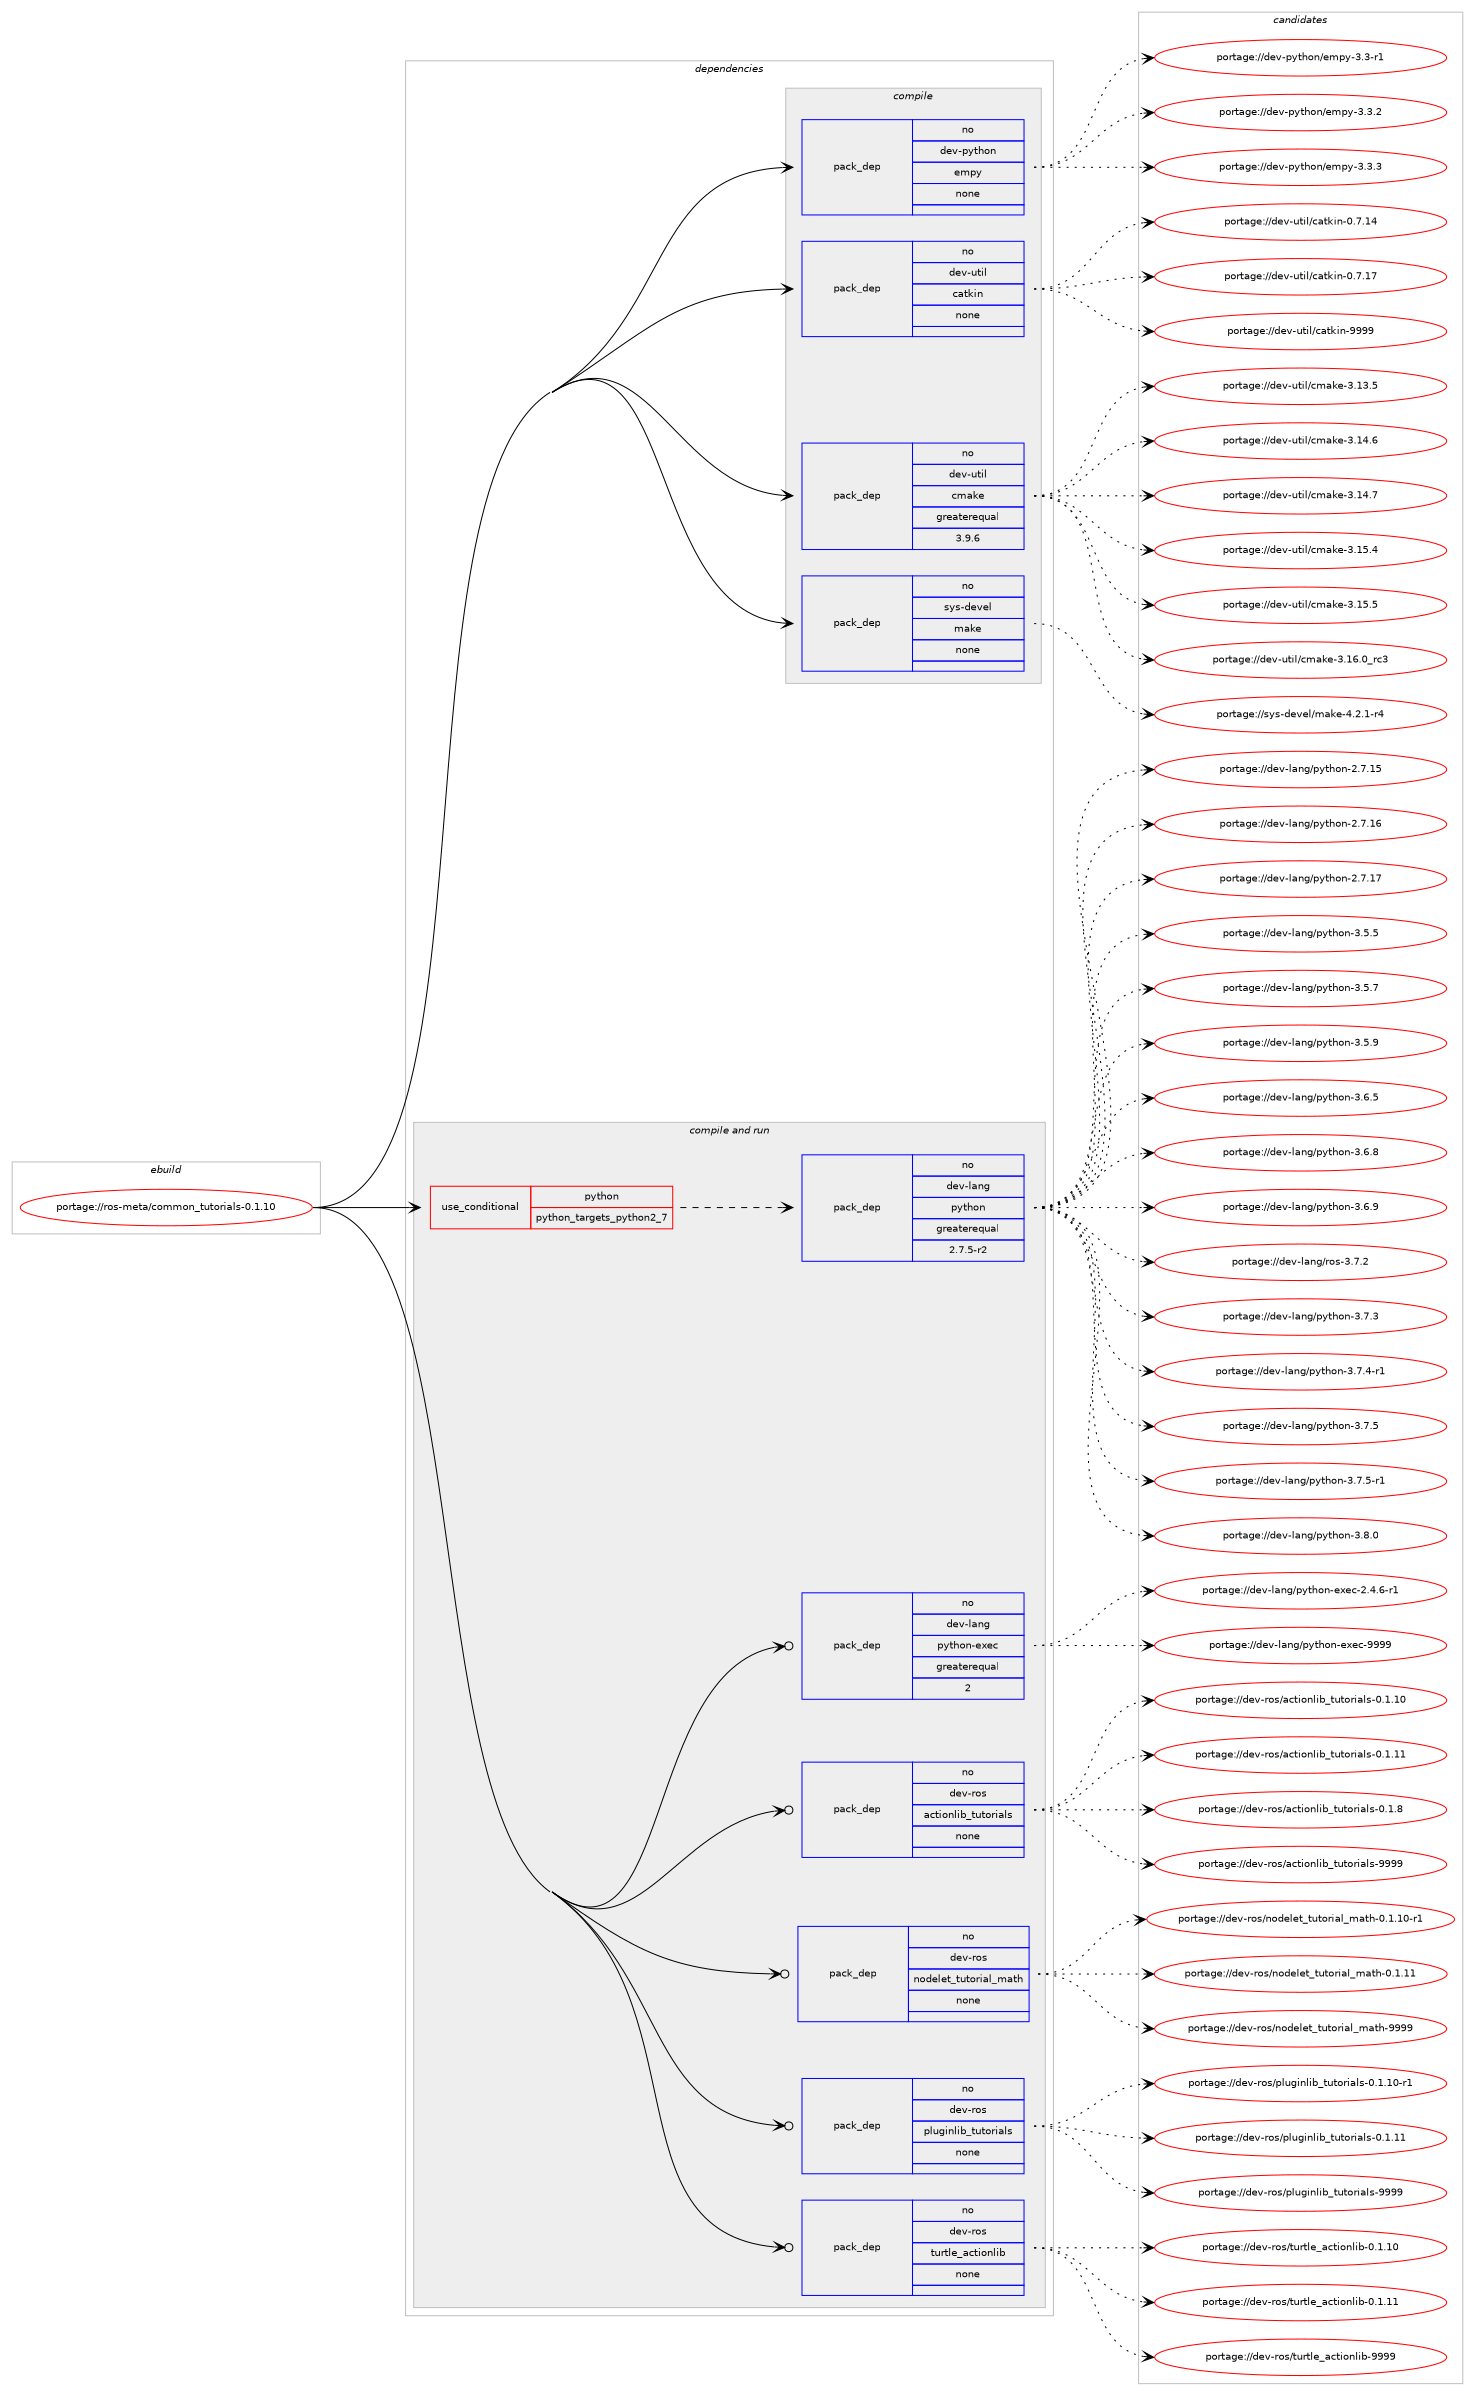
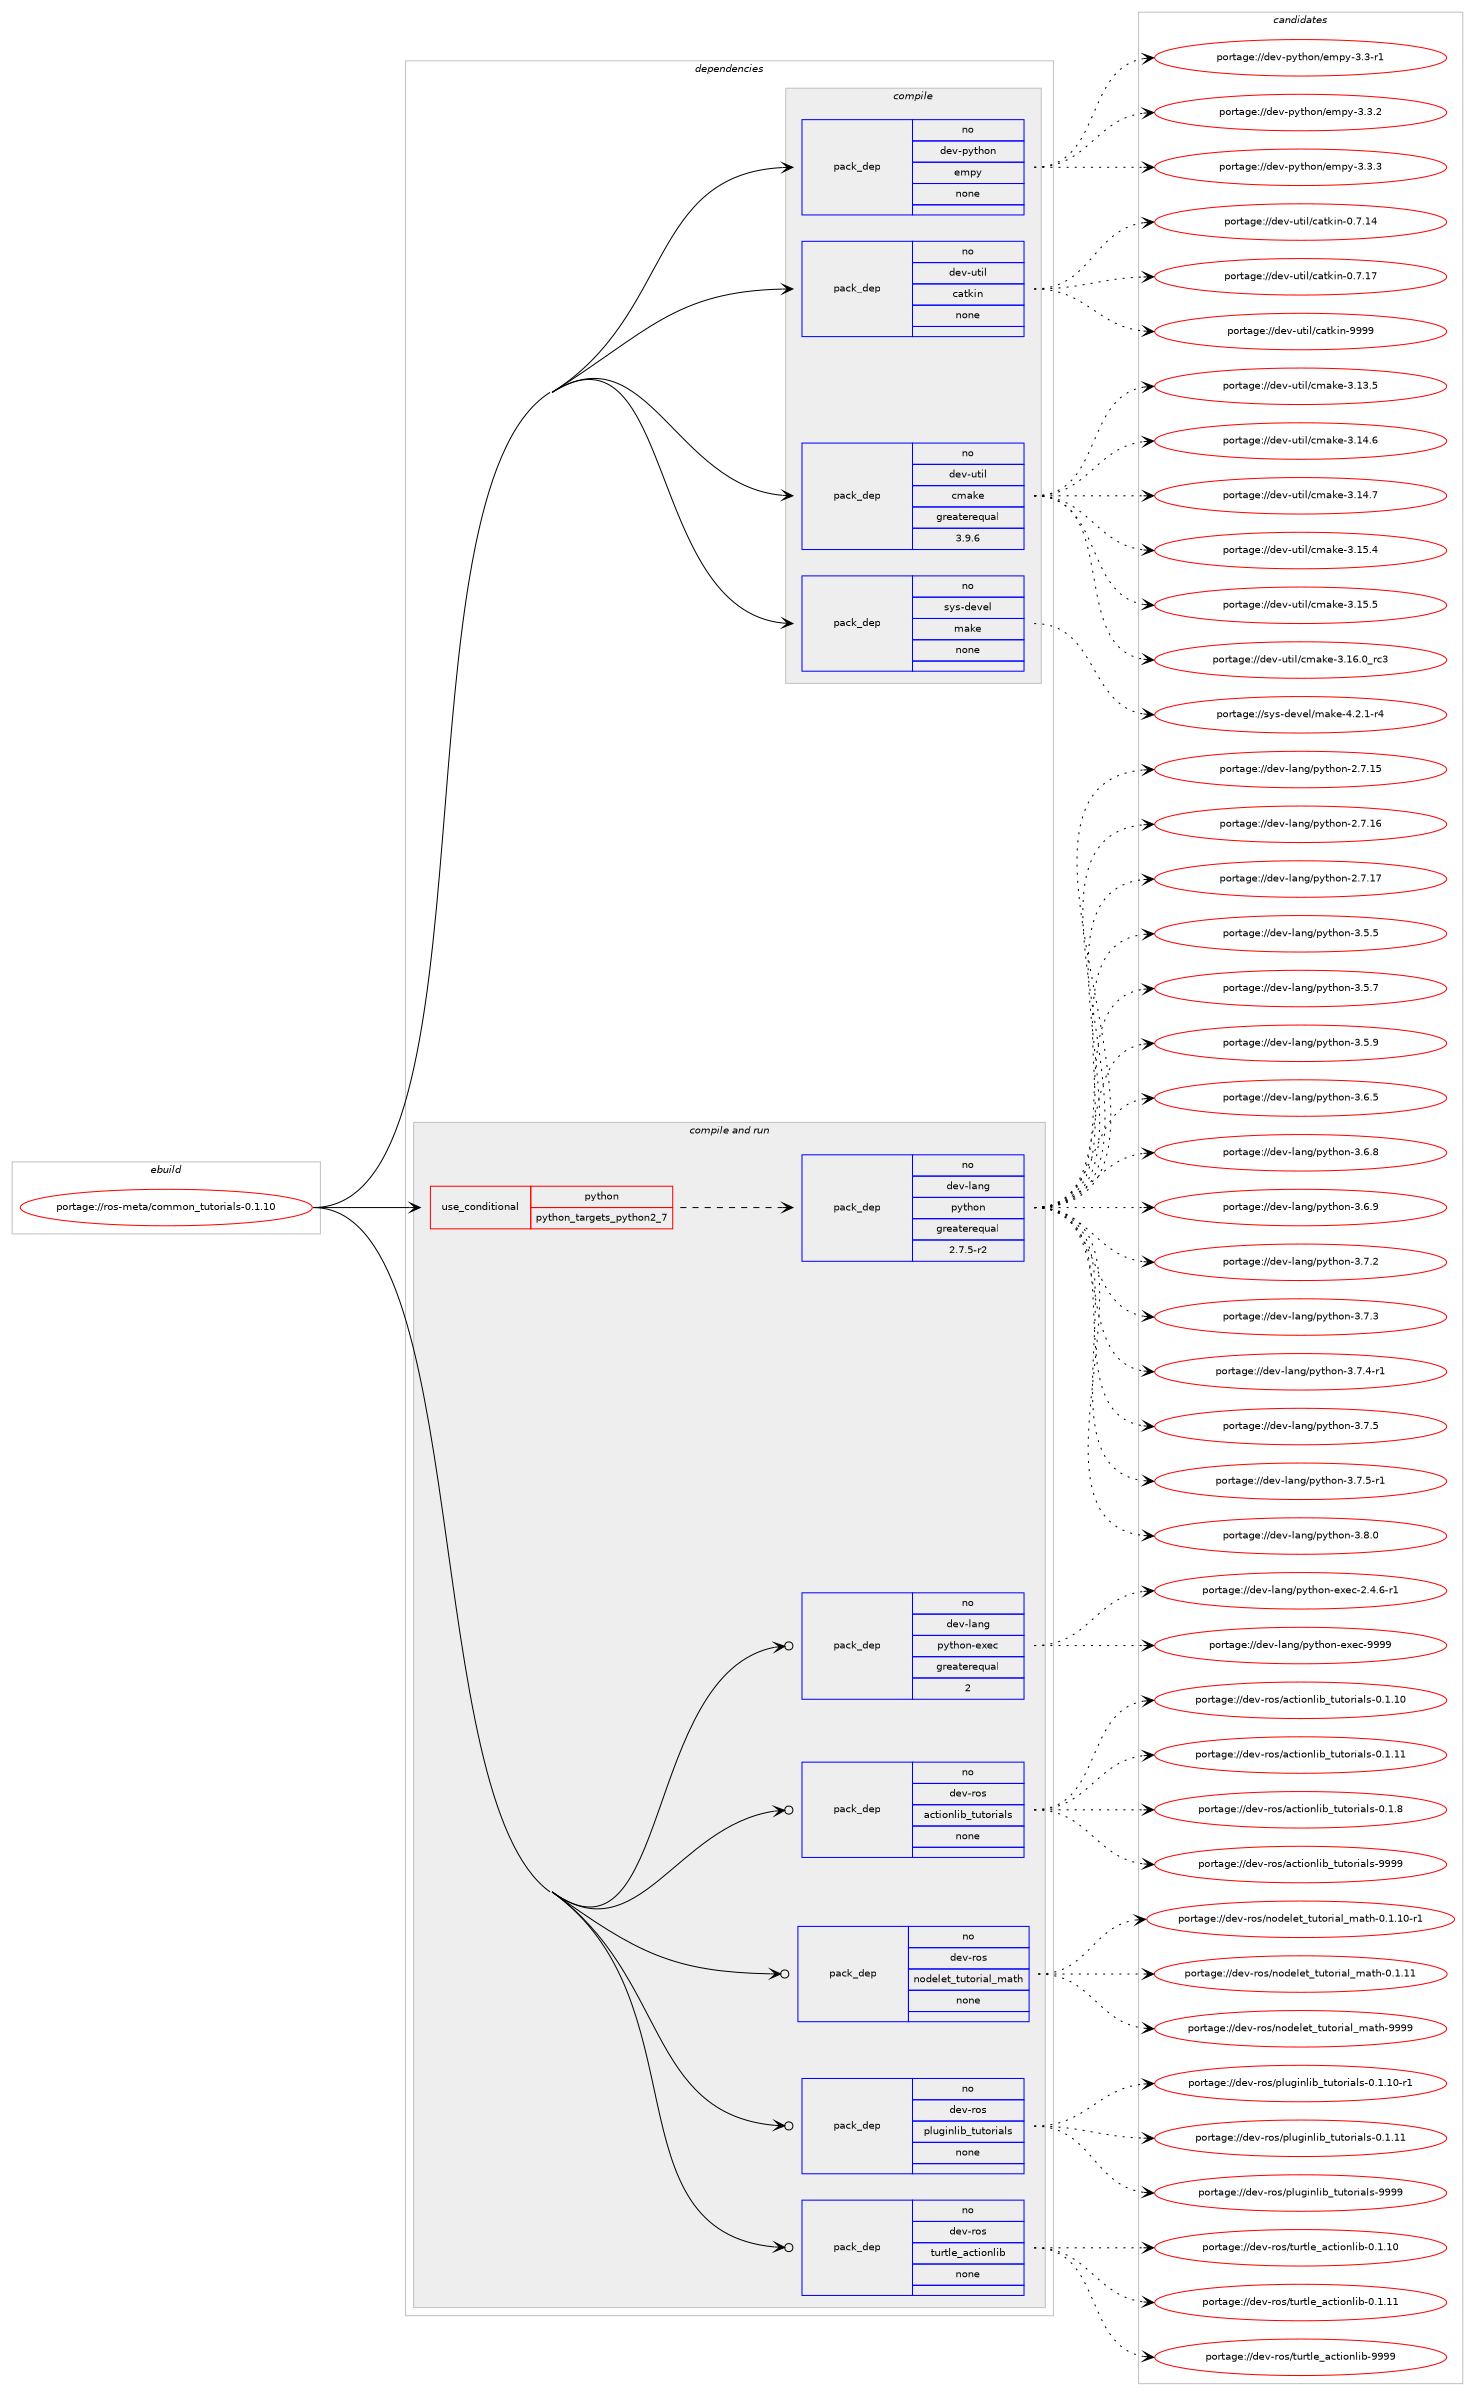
node "portage://dev-lang/ros-3.7.2": label "portage://dev-lang/ros-3.7.2" -> "portage://dev-lang/python-3.7.2"
